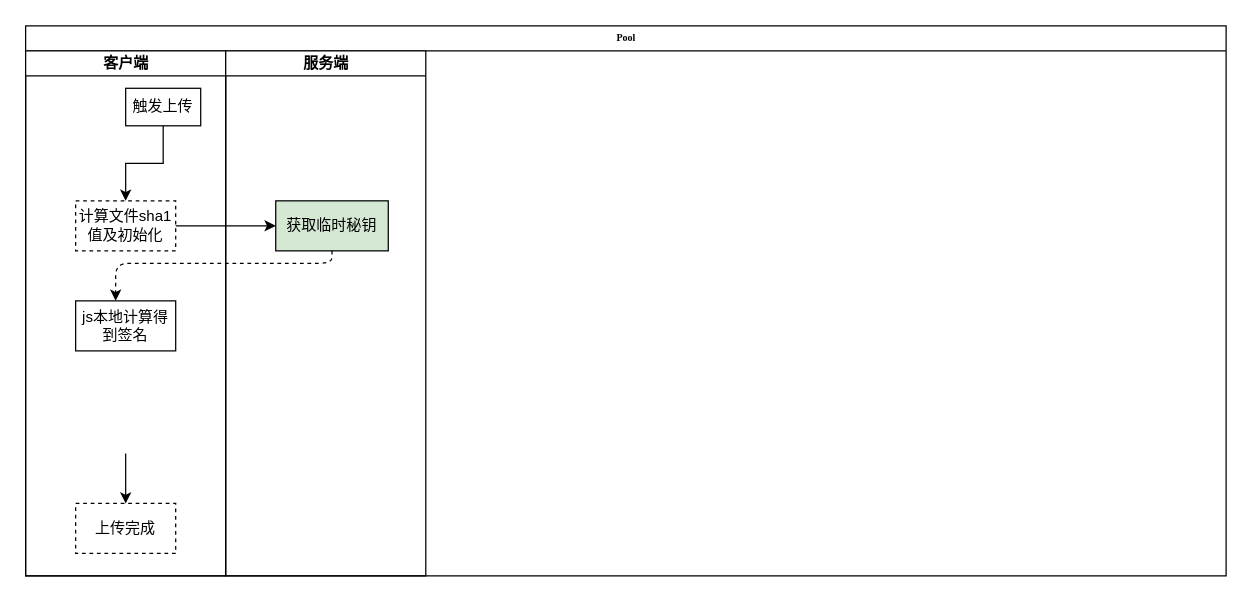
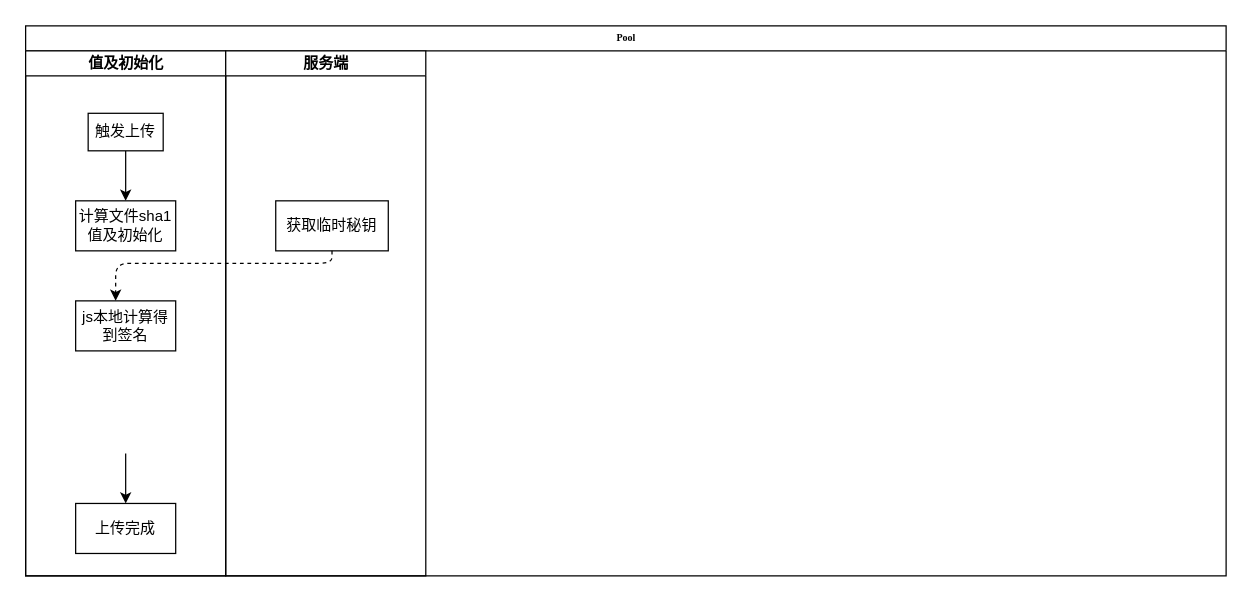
node "客户端": label "客户端" -> "值及初始化"
node "触发上传": moved (163, 107) -> (126, 132)
node "计算文件sha1值及初始化": style dashed -> solid
edge "计算文件sha1值及初始化" -> "获取临时秘钥": removed
node "获取临时秘钥": fillcolor #d5e8d4 -> #ffffff
node "上传完成": style dashed -> solid
